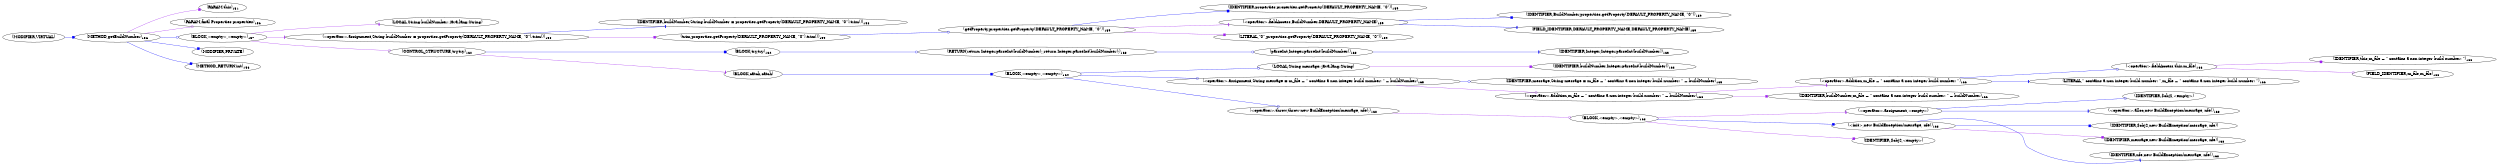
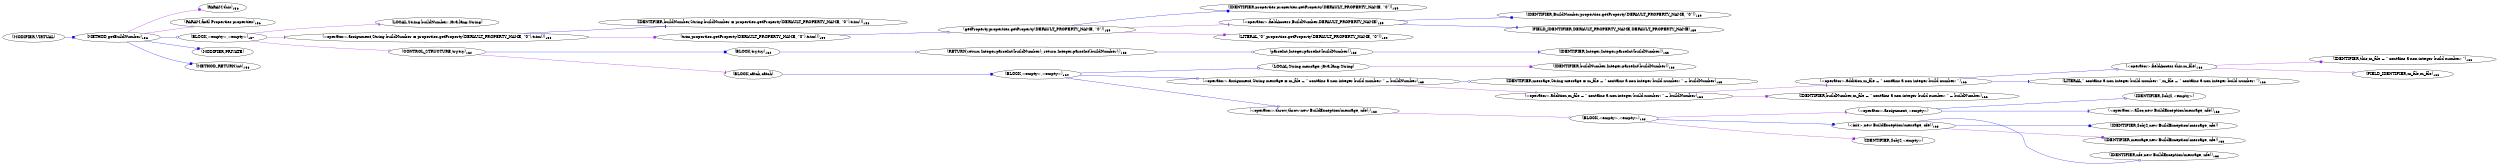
node "(PARAM,this)": text "151" -> "156"
edge "(<init>,new BuildException(message, nfe))" -> "(IDENTIFIER,nfe,new BuildException(message, nfe))": arrowhead tee -> odot
